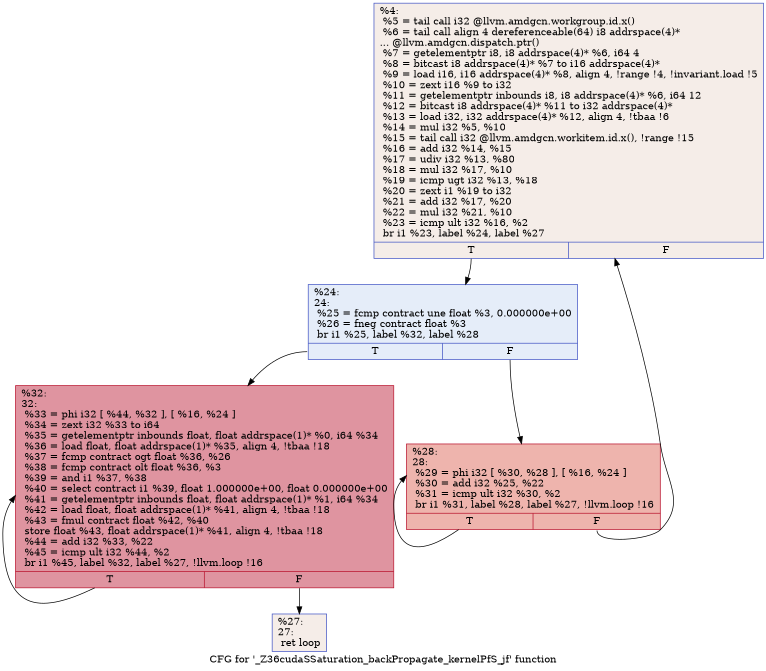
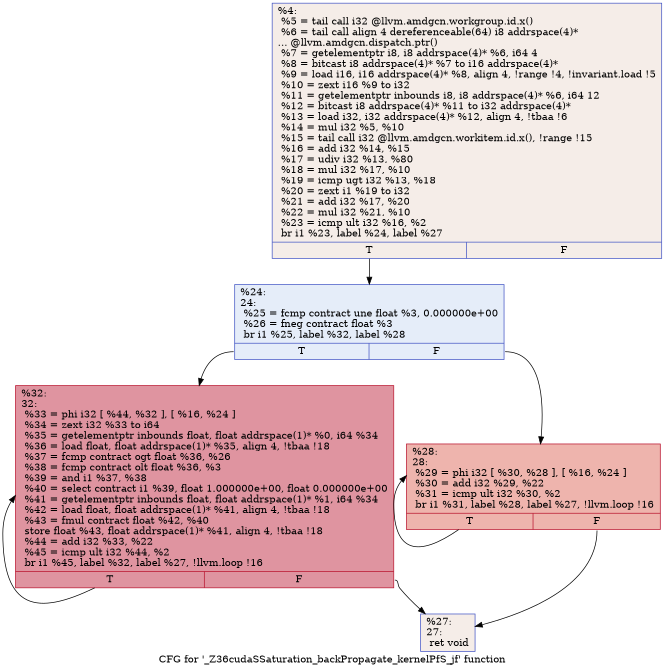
edge "%28:" -> "%4:": now "%28:" -> "%27:"
node "%28:": text "%30 = add i32 %25, %22" -> "%30 = add i32 %29, %22"
node "%27:": text "ret loop" -> "ret void"
